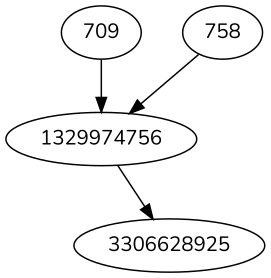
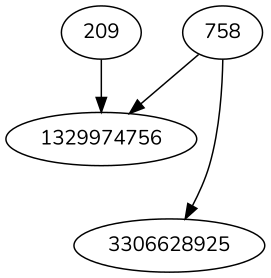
node "709": label "709" -> "209"
edge "1329974756" -> "3306628925": now "758" -> "3306628925"
